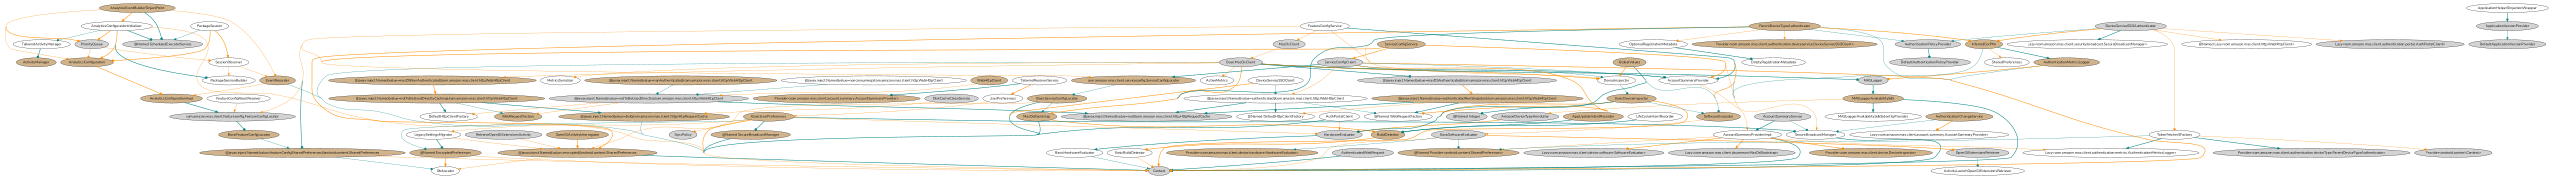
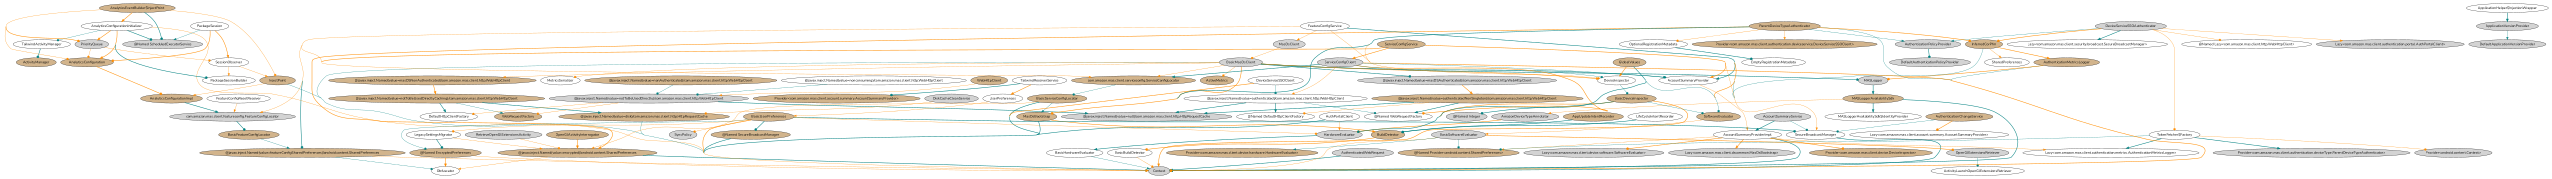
edge "InferredCorPfm" -> "AuthenticationMetricsLogger": color teal -> darkorange
edge "BasicMasDsClient" -> "com.amazon.mas.client.serviceconfig.ServiceConfigLocator": added
node "EventRecorder": label "EventRecorder" -> "InjectPoint"
node "ActiveMetrics": fillcolor white -> tan
